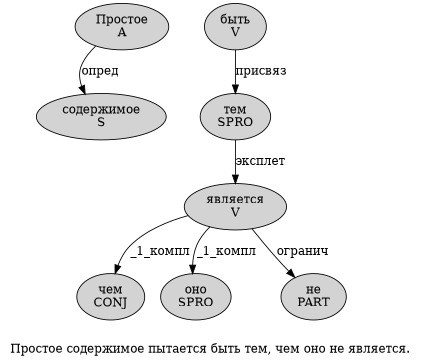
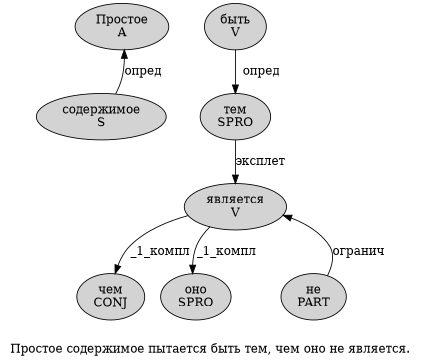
edge "Простое A" -> "содержимое S": reversed
edge "быть V" -> "тем SPRO": label "присвяз" -> "опред"
edge "является V" -> "не PART": reversed
